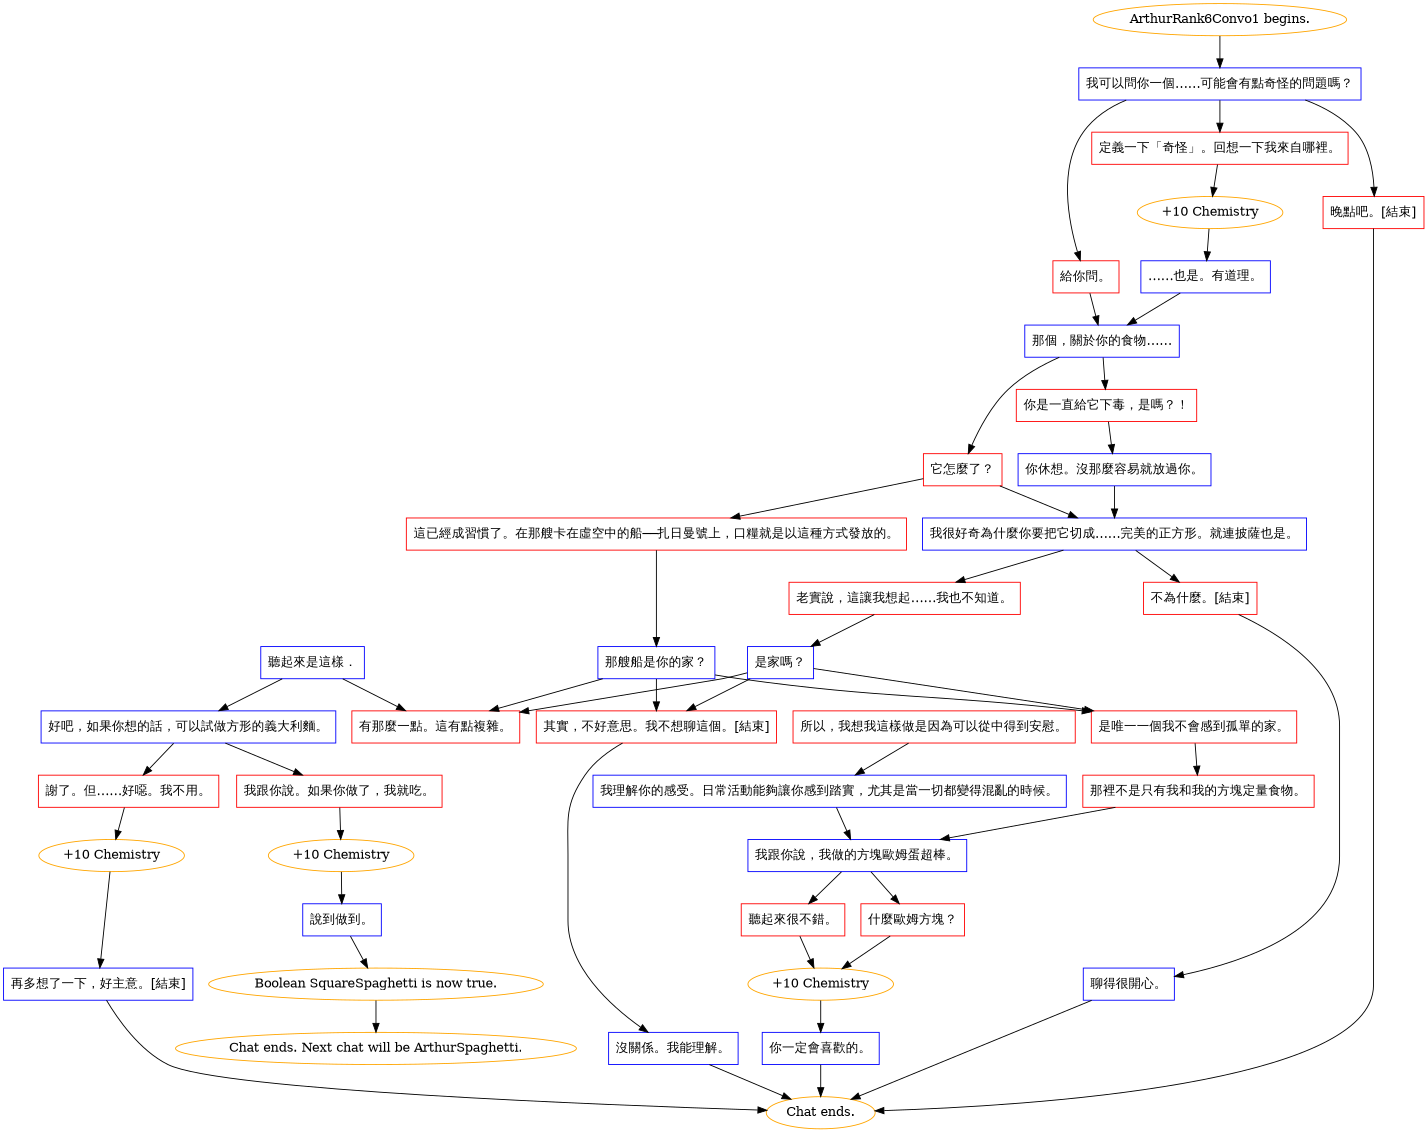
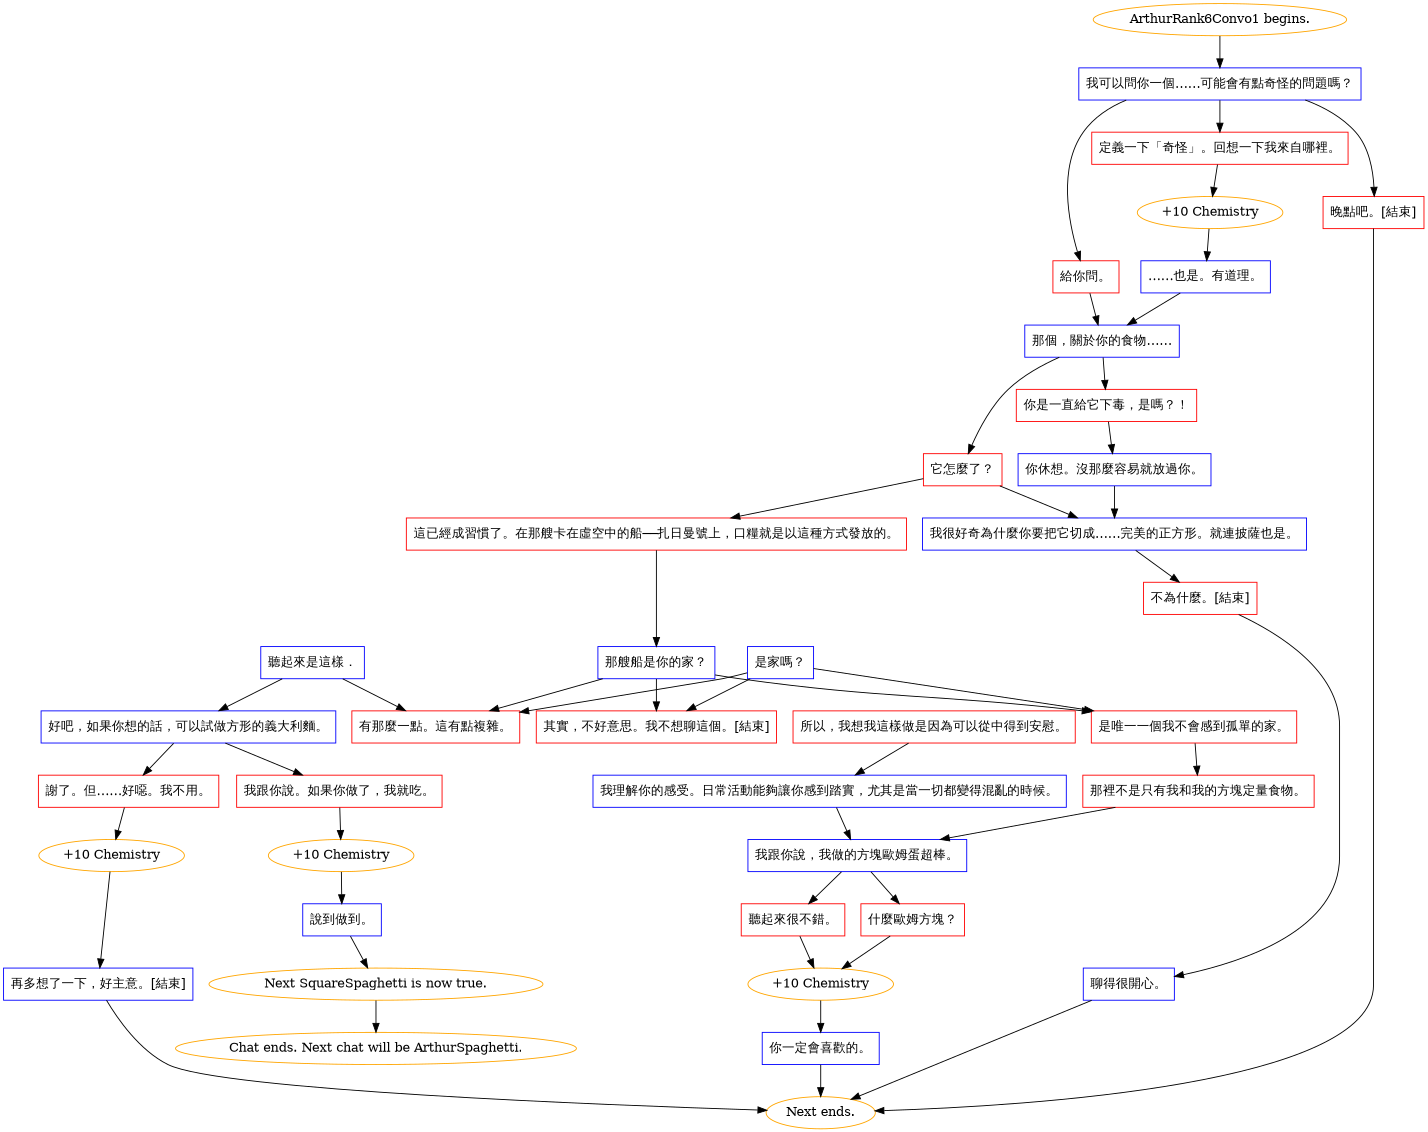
node "老實說，這讓我想起……我也不知道。": removed
node "Boolean SquareSpaghetti is now true.": label "Boolean SquareSpaghetti is now true." -> "Next SquareSpaghetti is now true."
node "沒關係。我能理解。": removed
node "Chat ends.": label "Chat ends." -> "Next ends."
